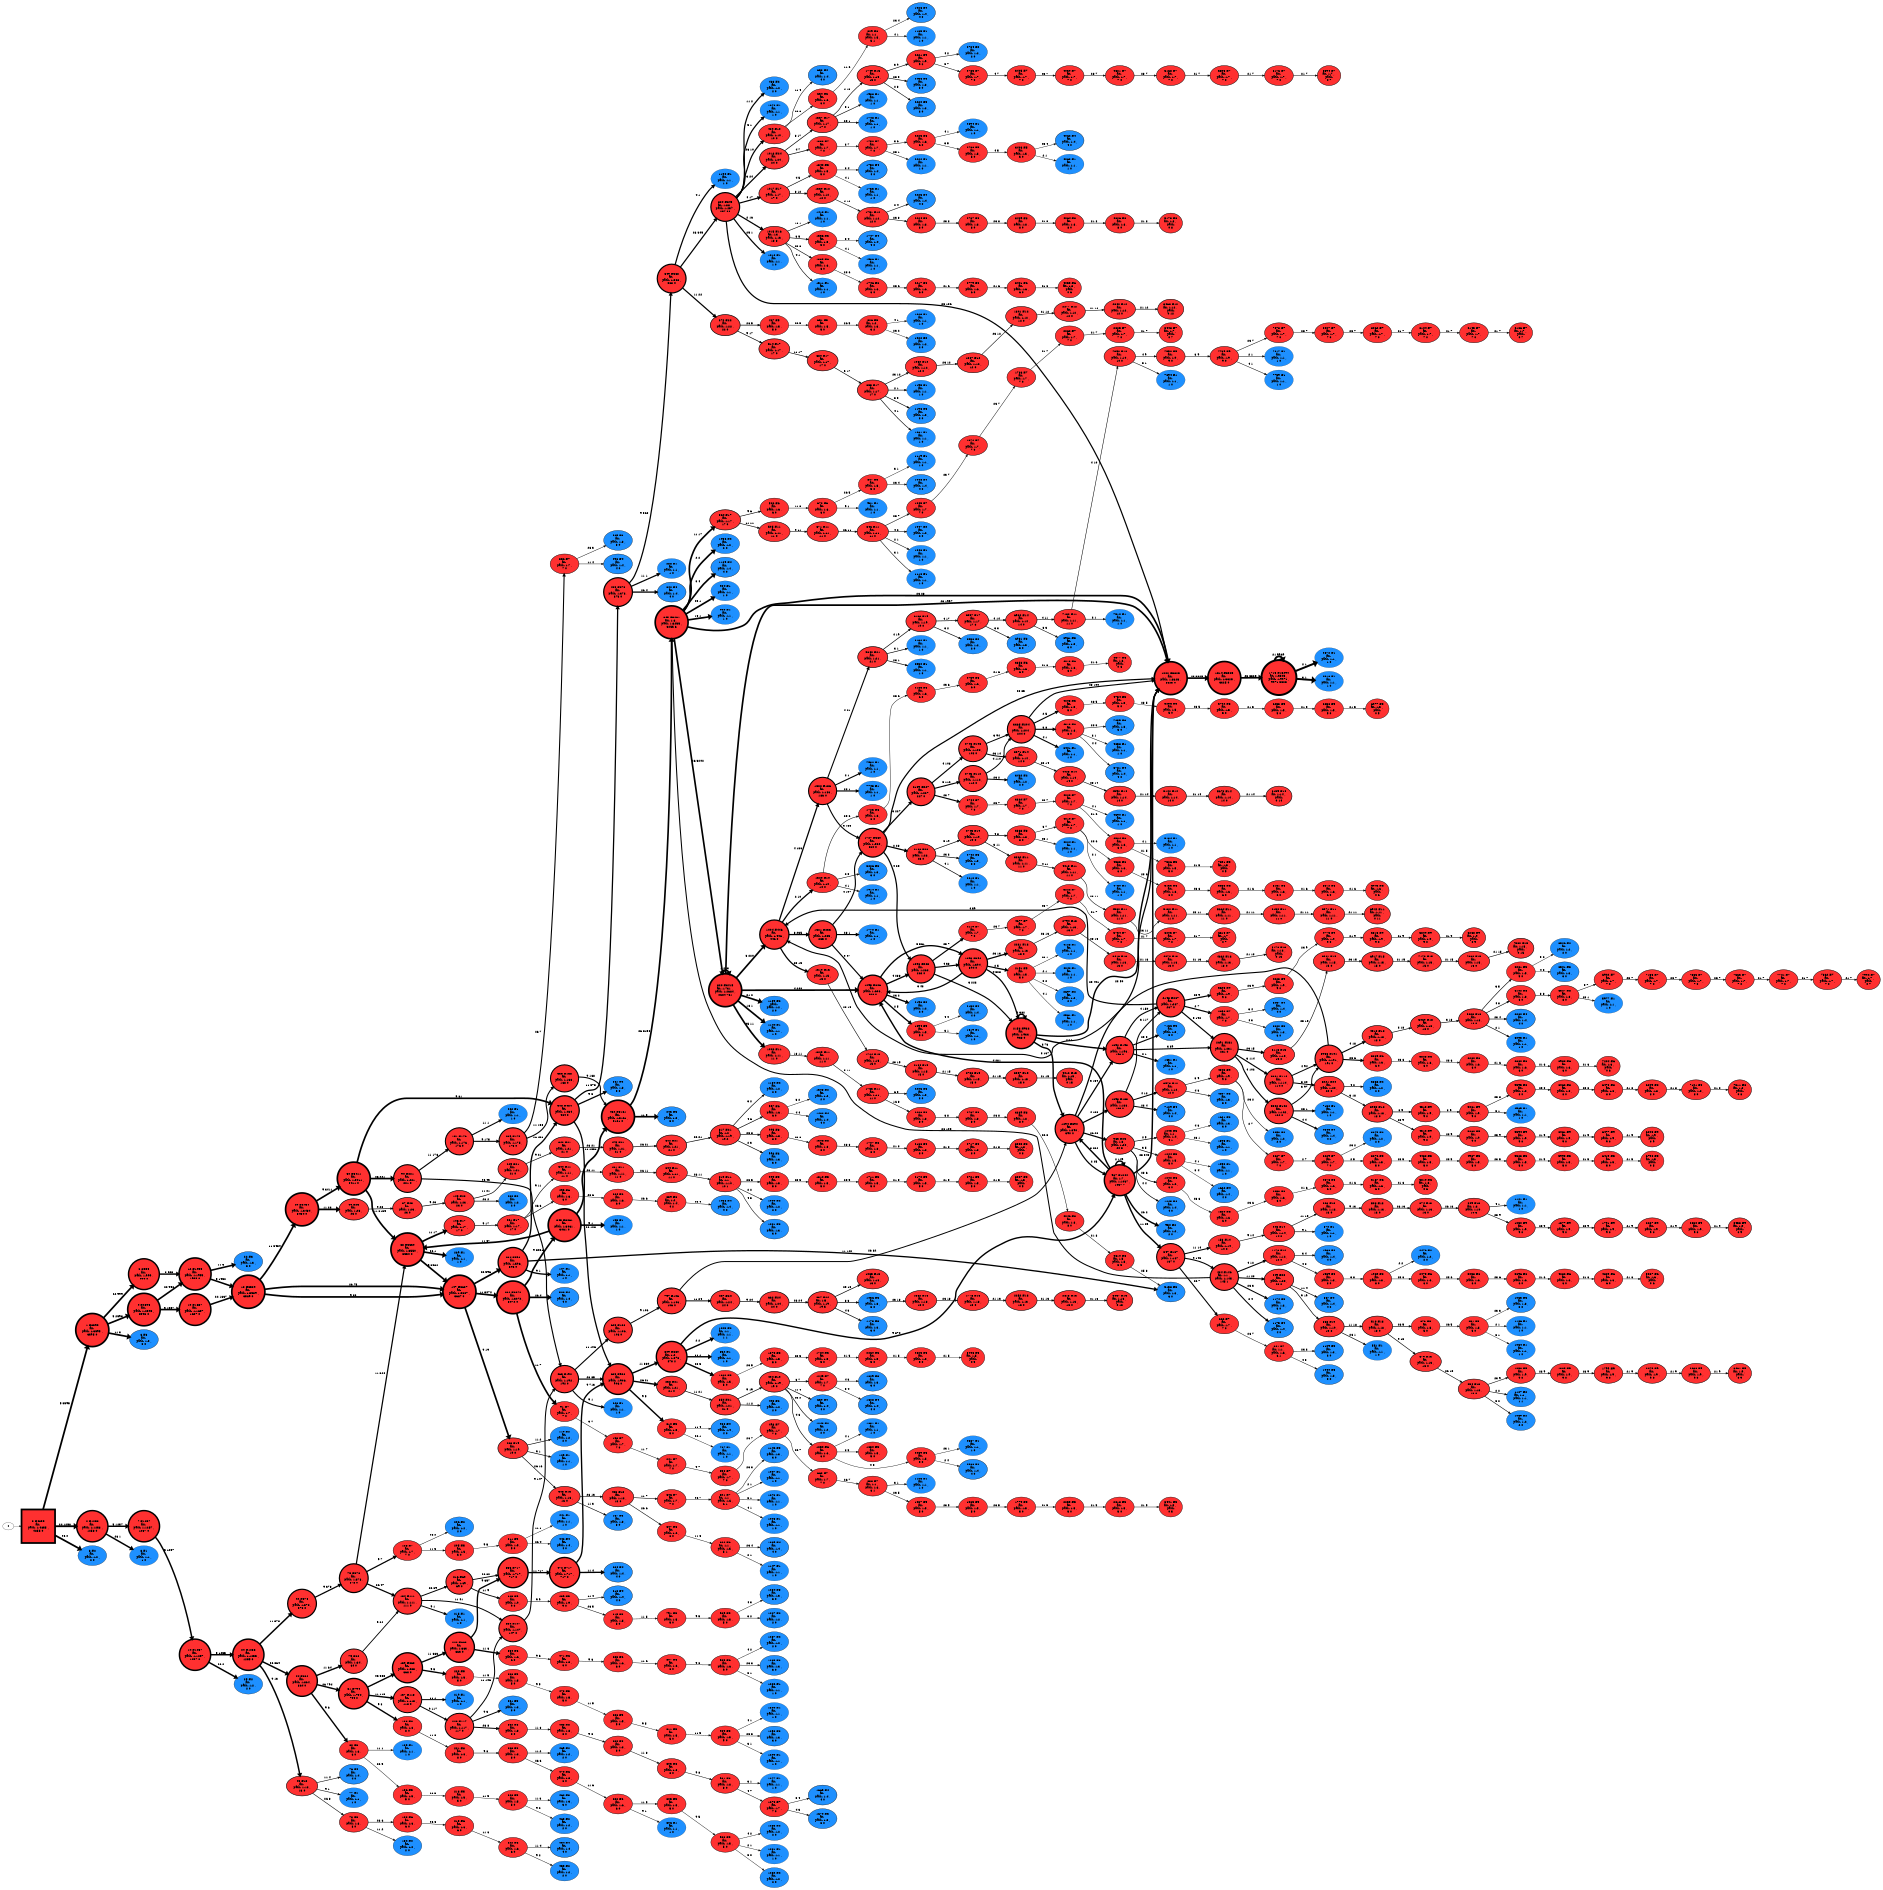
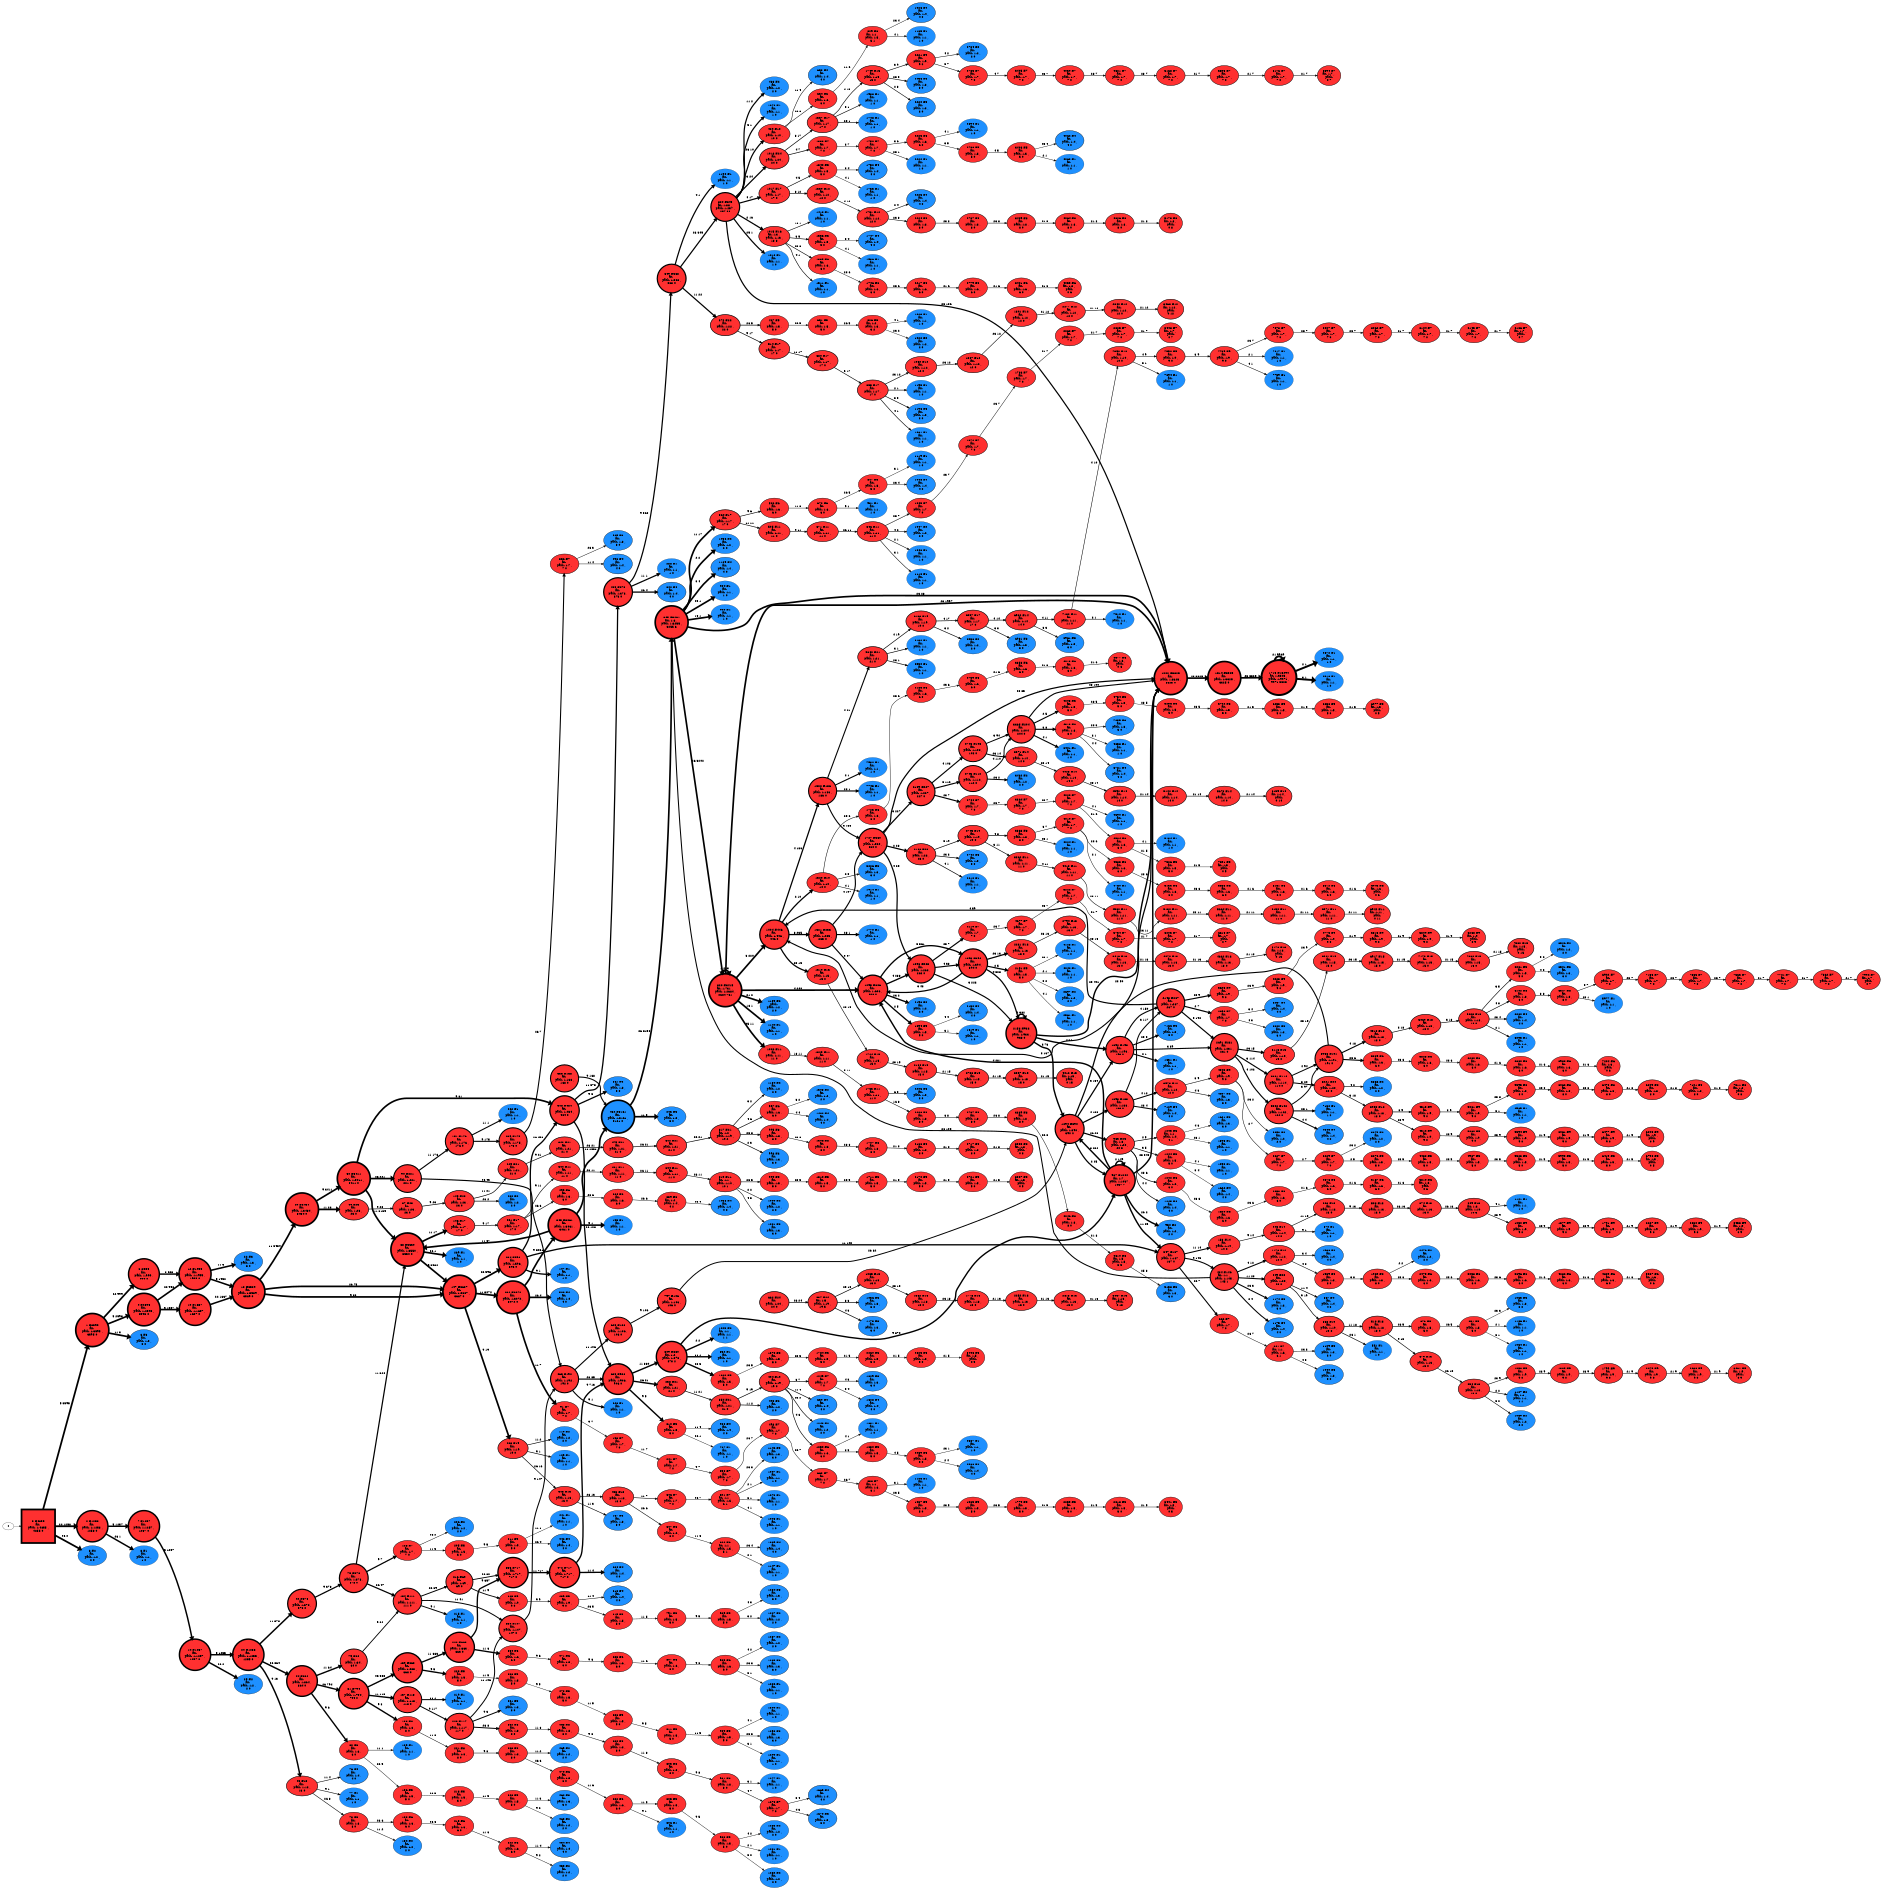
node "482 #3161 fin: path: 1:3161 , 3161 0": fillcolor firebrick1 -> dodgerblue1
edge "239 #175 fin: path: 1:175 , 175 0" -> "355 #168 fin: path: 1:168 , 168 0": removed, label "11 168"
edge "234 #596 fin: path: 1:596 , 596 0" -> "5158 #3 fin: path: 1:3 , 3 0": now "234 #596 fin: path: 1:596 , 596 0" -> "347 #167 fin: path: 1:167 , 167 0"
node "497 #24 fin: path: 1:24 , 24 0": removed
edge "1036 #3 fin: path: 1:3 , 3 0" -> "1362 #13 fin: path: 1:13 , 13 0": now "1035 #13 fin: path: 1:13 , 13 0" -> "1362 #13 fin: path: 1:13 , 13 0"
edge "1250 #6 fin: path: 1:6 , 6 0" -> "2069 #5 fin: path: 1:5 , 5 0": now "1630 #5 fin: path: 1:5 , 5 0" -> "2069 #5 fin: path: 1:5 , 5 0"
